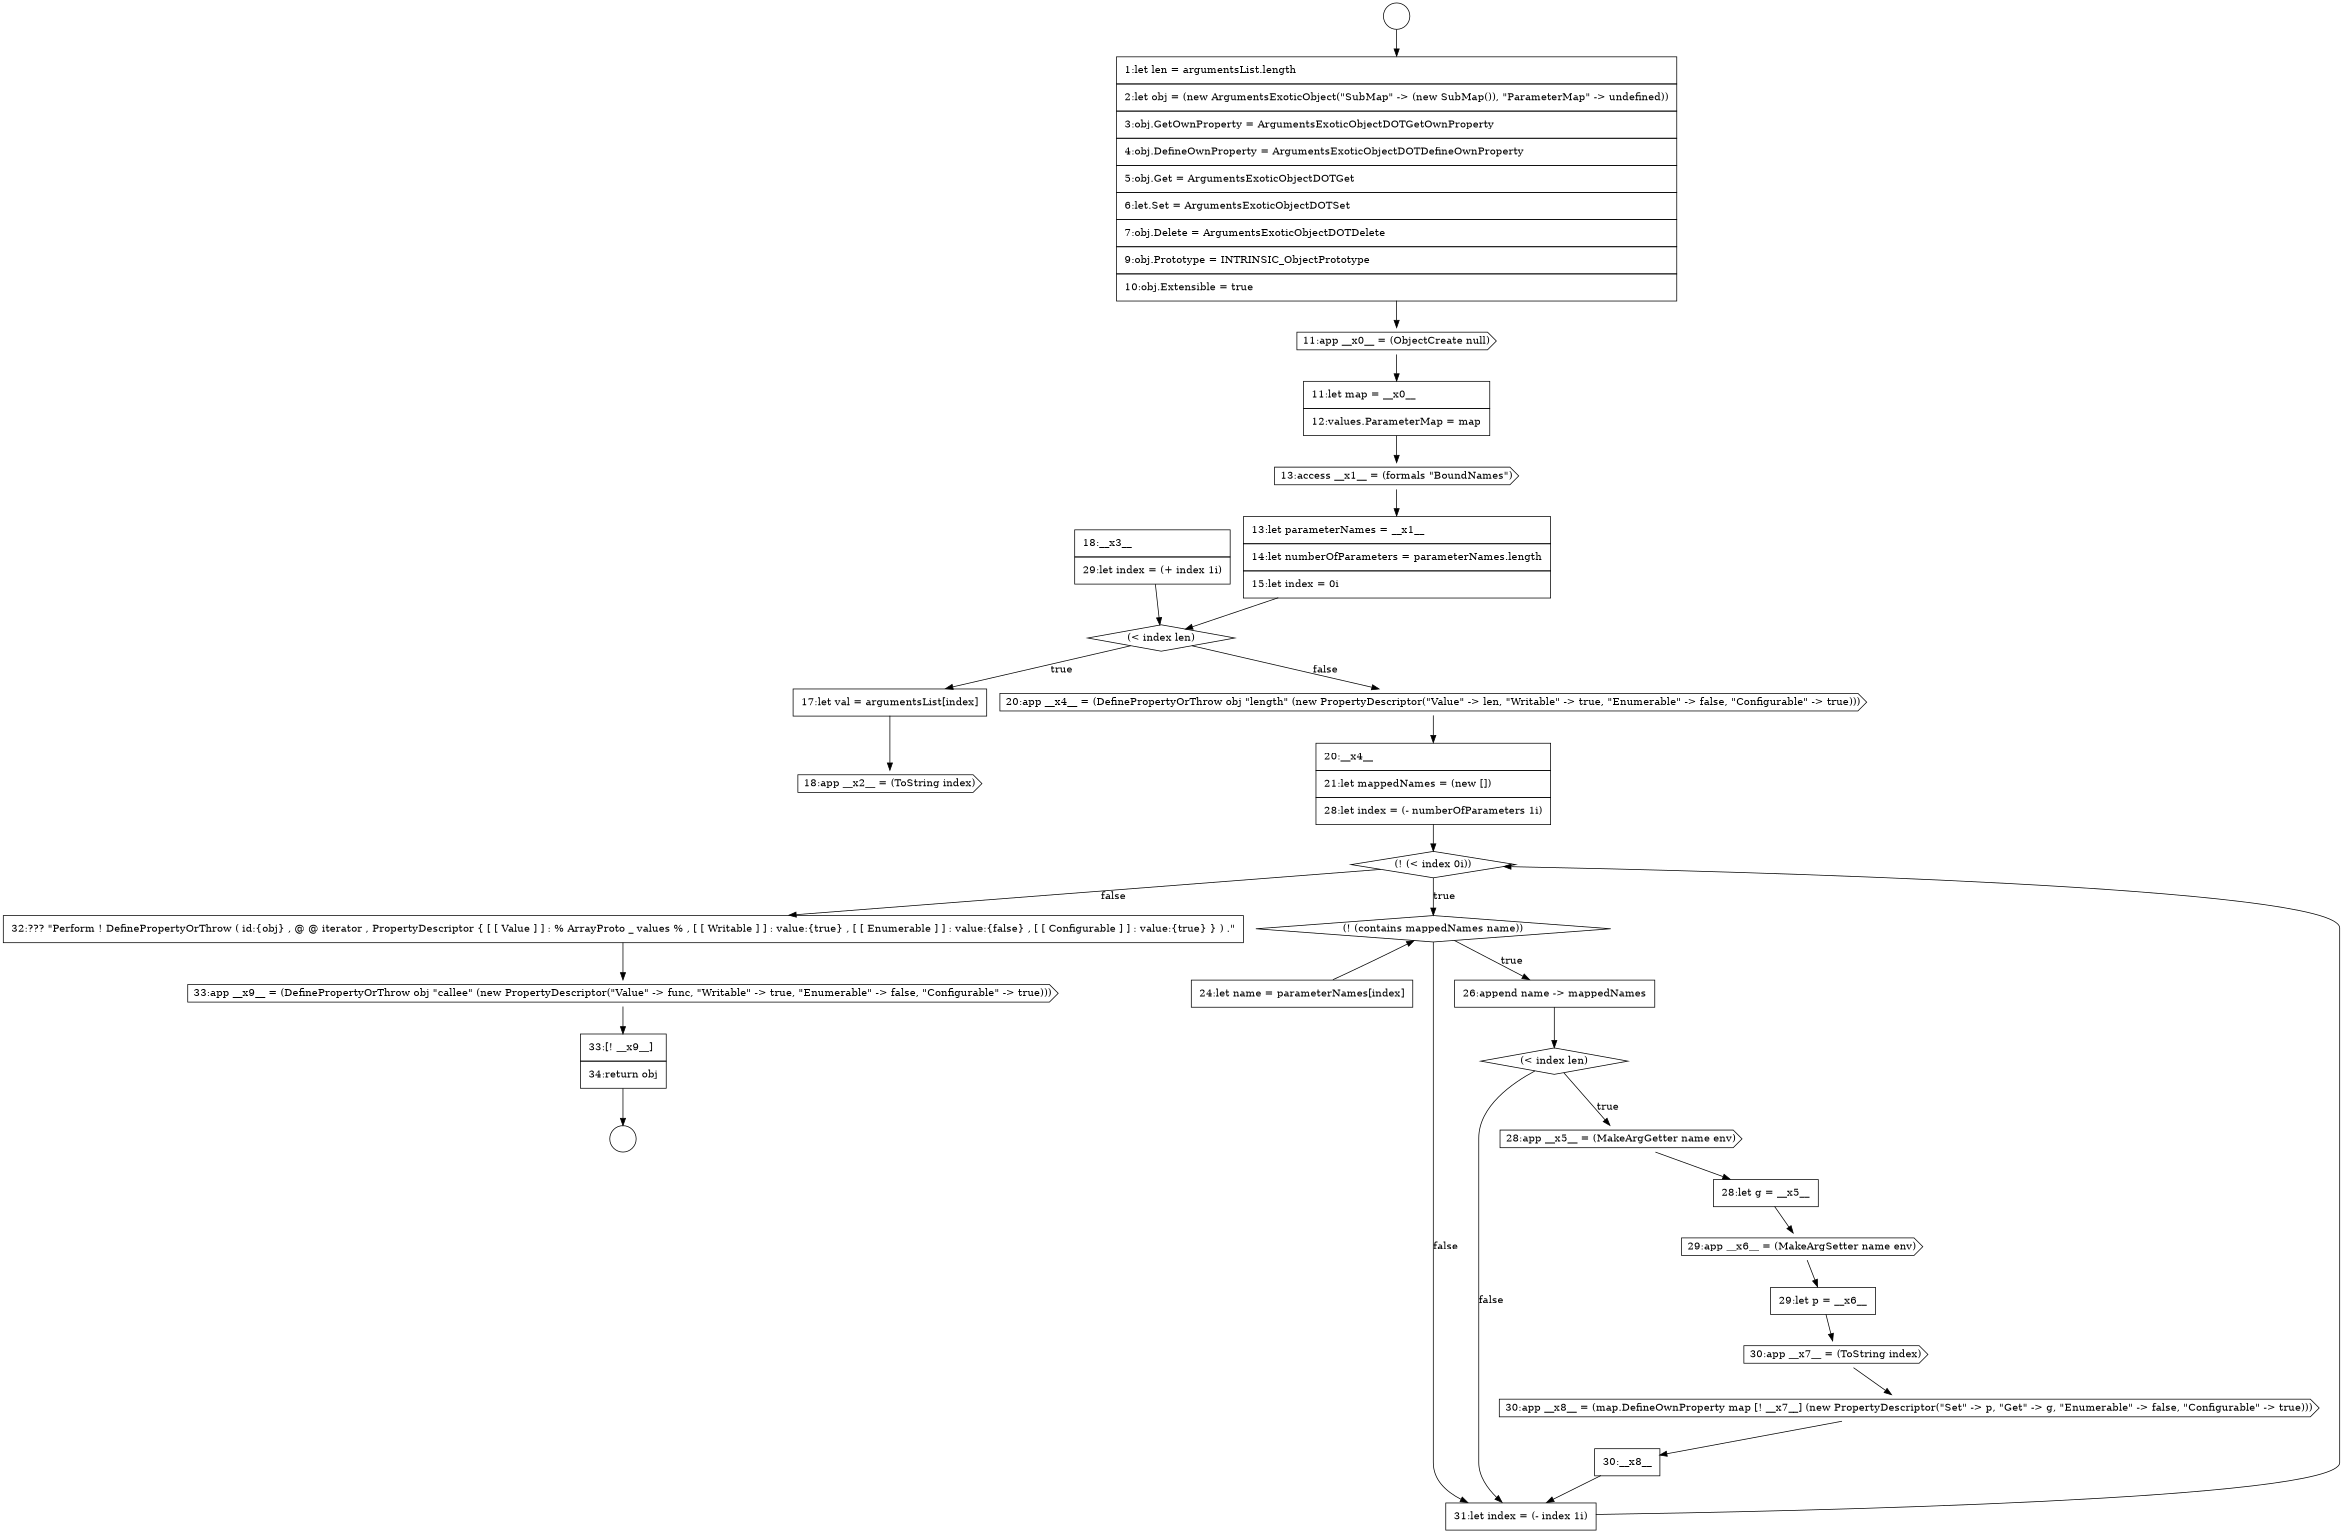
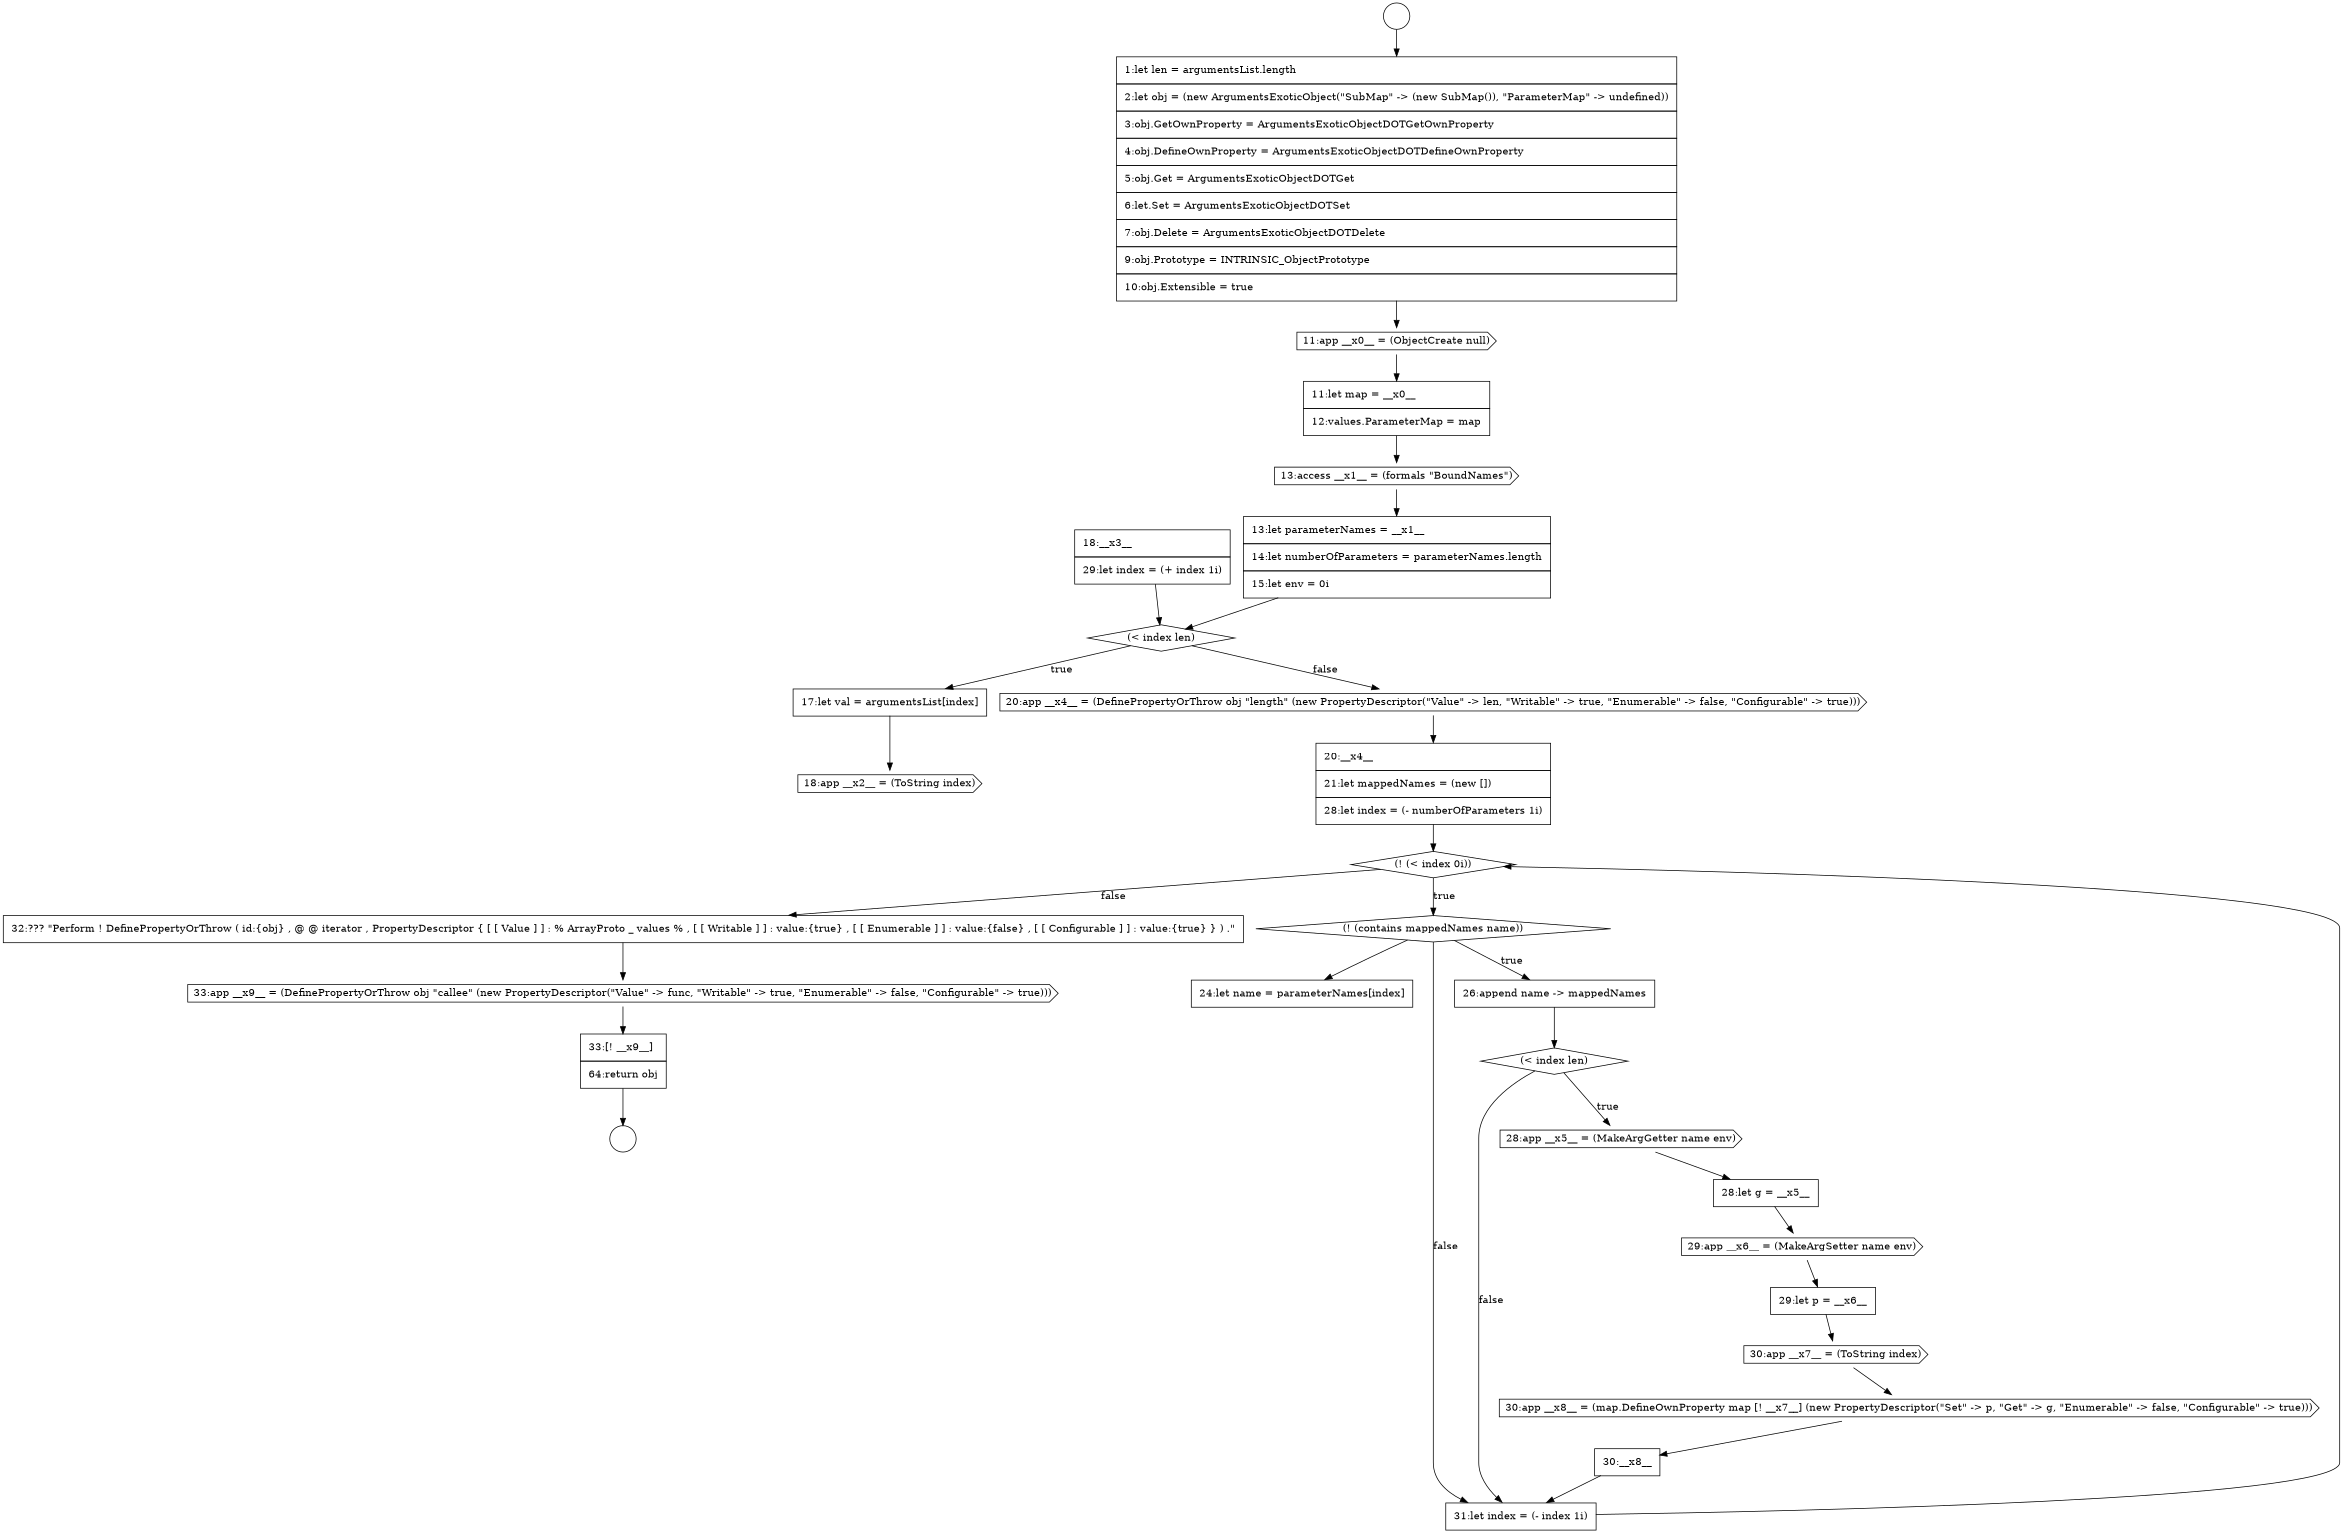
node "13:let parameterNames = __x1__": text "15:let index = 0i" -> "15:let env = 0i"
edge "24:let name = parameterNames[index]" -> "(! (contains mappedNames name))": reversed
node "33:[! __x9__]": text "34:return obj" -> "64:return obj"
